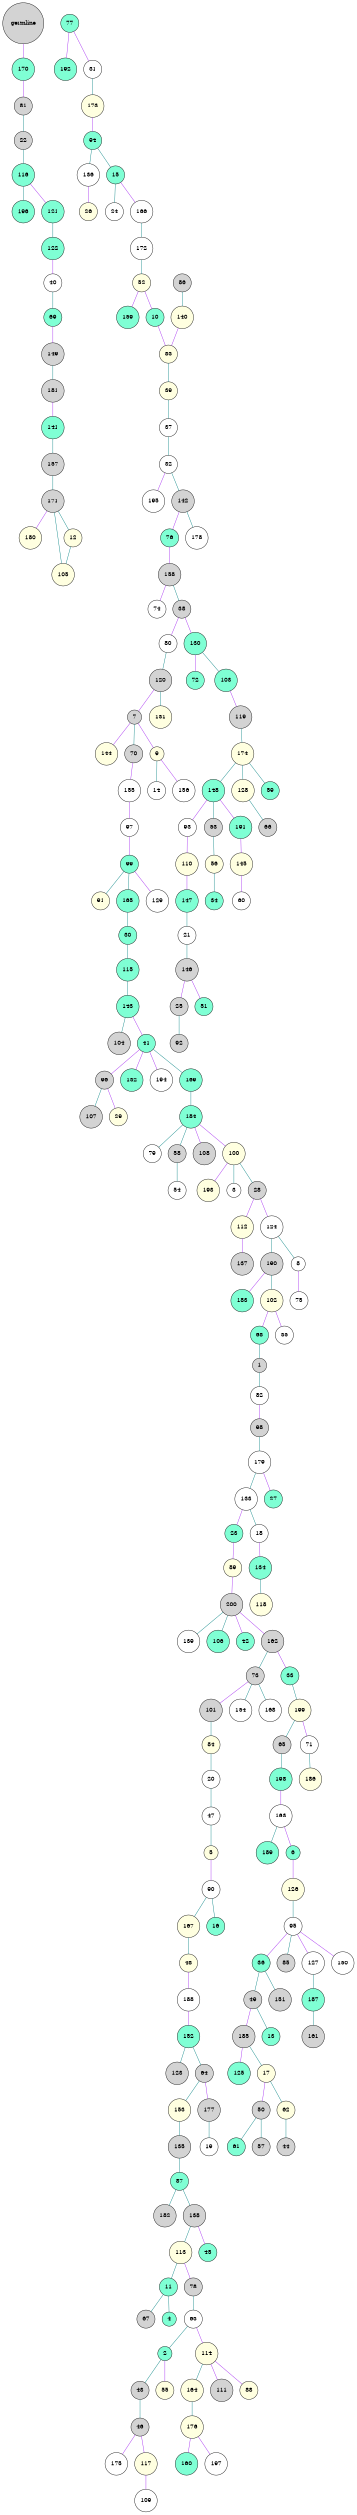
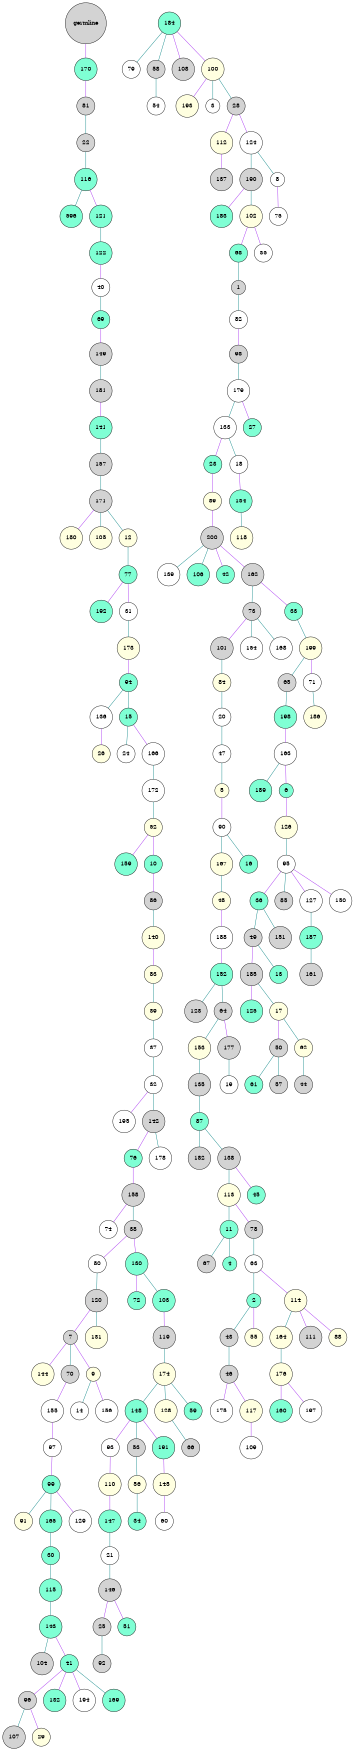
node "196": label "196" -> "596"
edge "10" -- "83": now "10" -- "86"
edge "12" -- "105": now "12" -- "77"
edge "169" -- "184": removed
